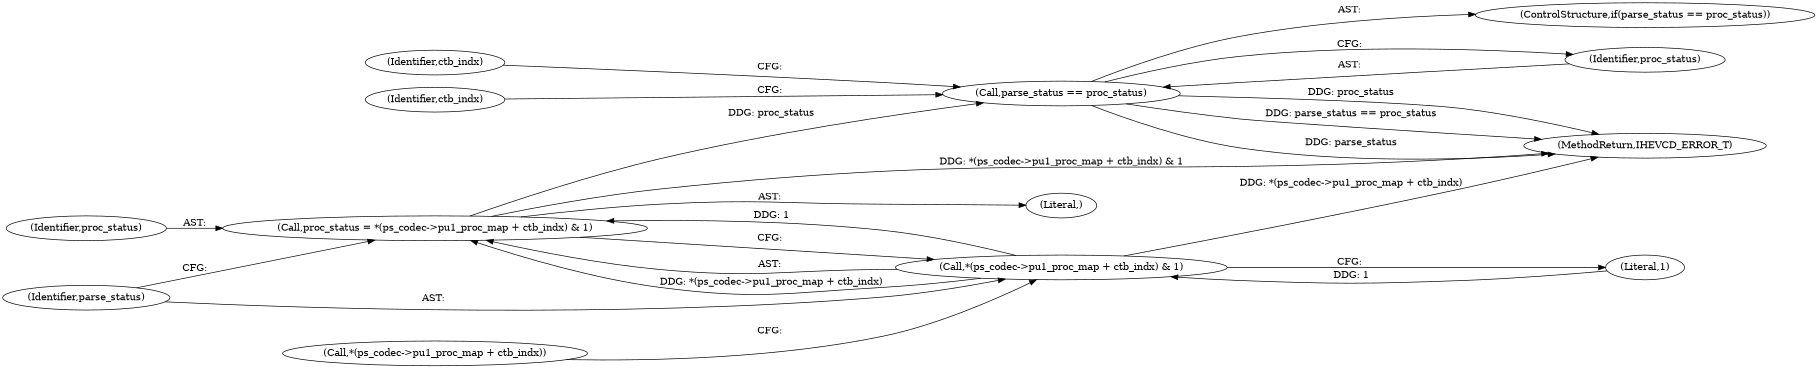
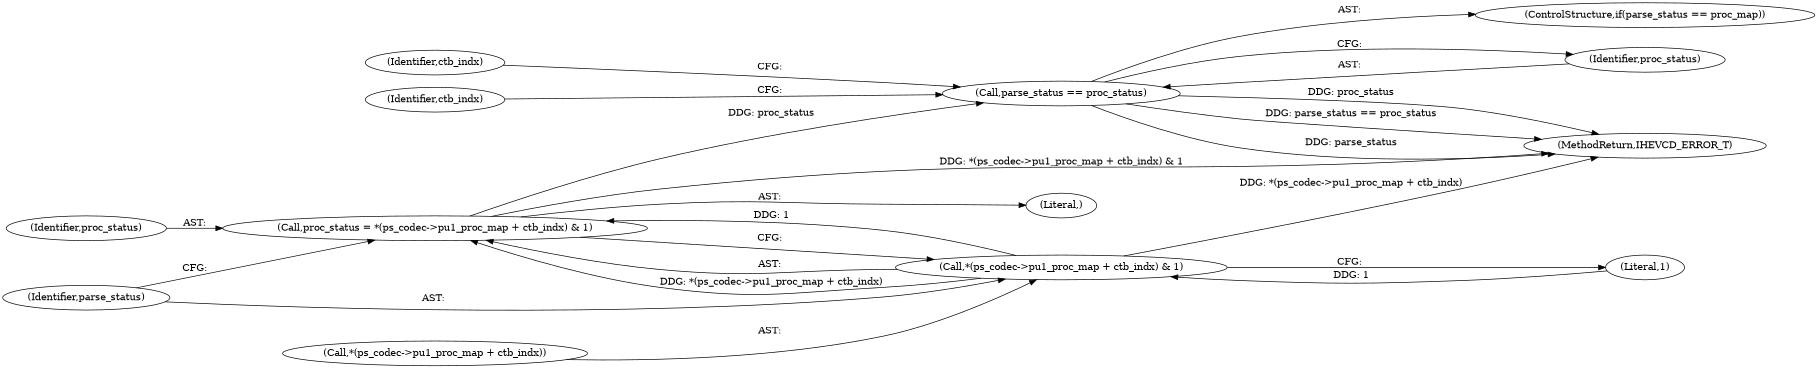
node "(ControlStructure,if(parse_status == proc_status))": label "(ControlStructure,if(parse_status == proc_status))" -> "(ControlStructure,if(parse_status == proc_map))"
edge "(Call,*(ps_codec->pu1_proc_map + ctb_indx))" -> "(Call,*(ps_codec->pu1_proc_map + ctb_indx) & 1)": label "CFG: " -> "AST: "
